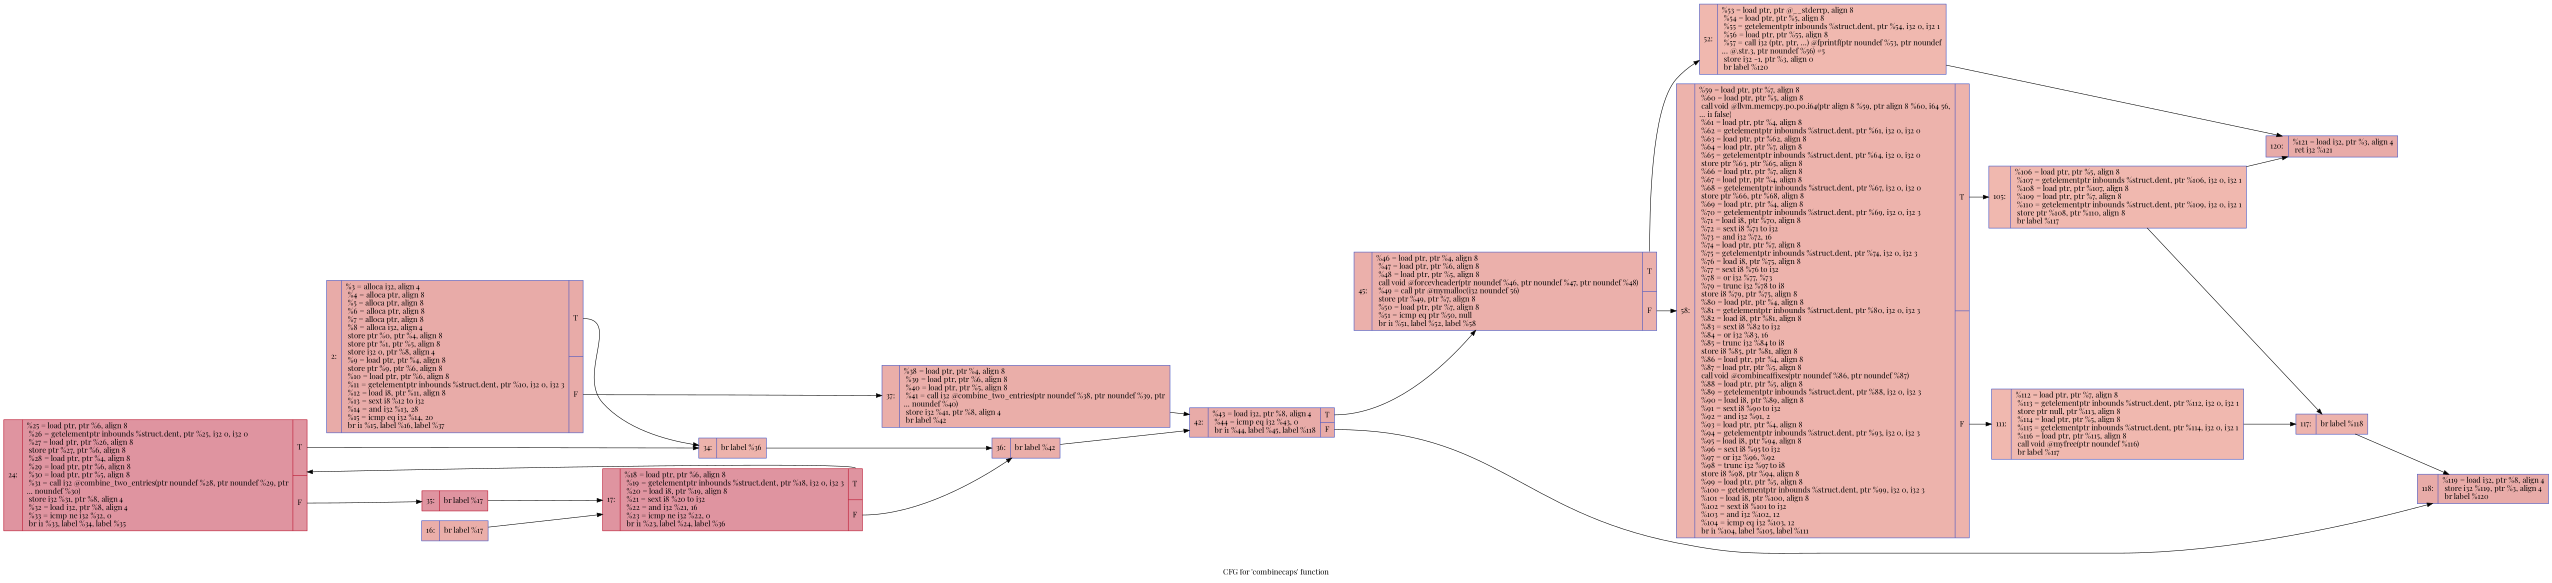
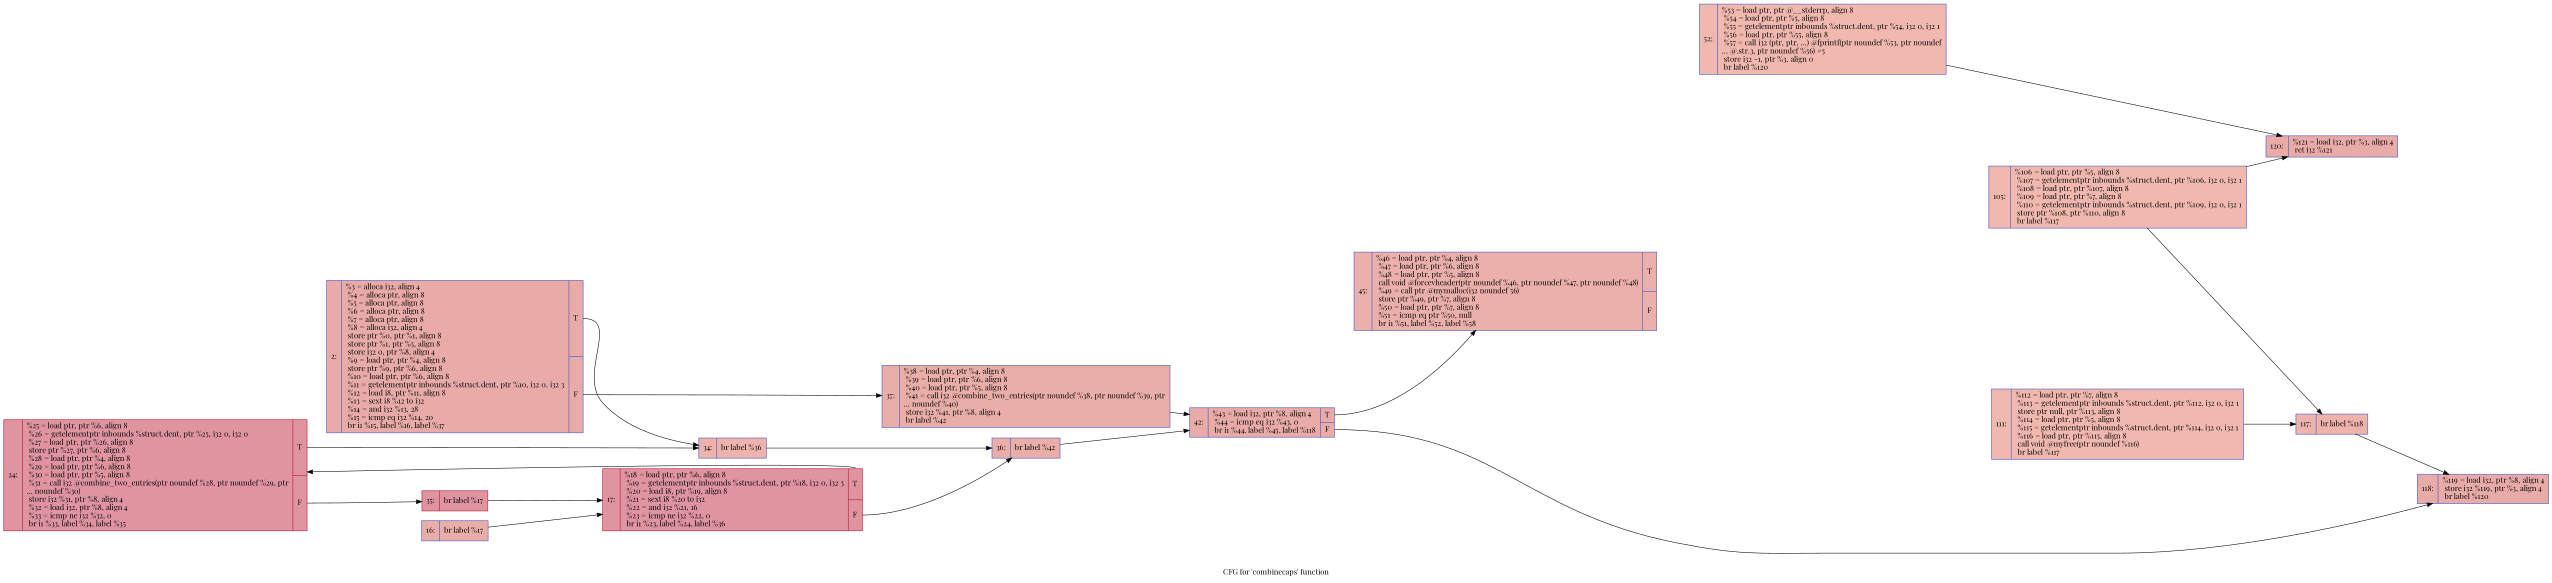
edge "45:" -> "52:": removed
node "58:": removed
node "2:": text "store ptr %0, ptr %4, align 8" -> "store ptr %0, ptr %1, align 8"
